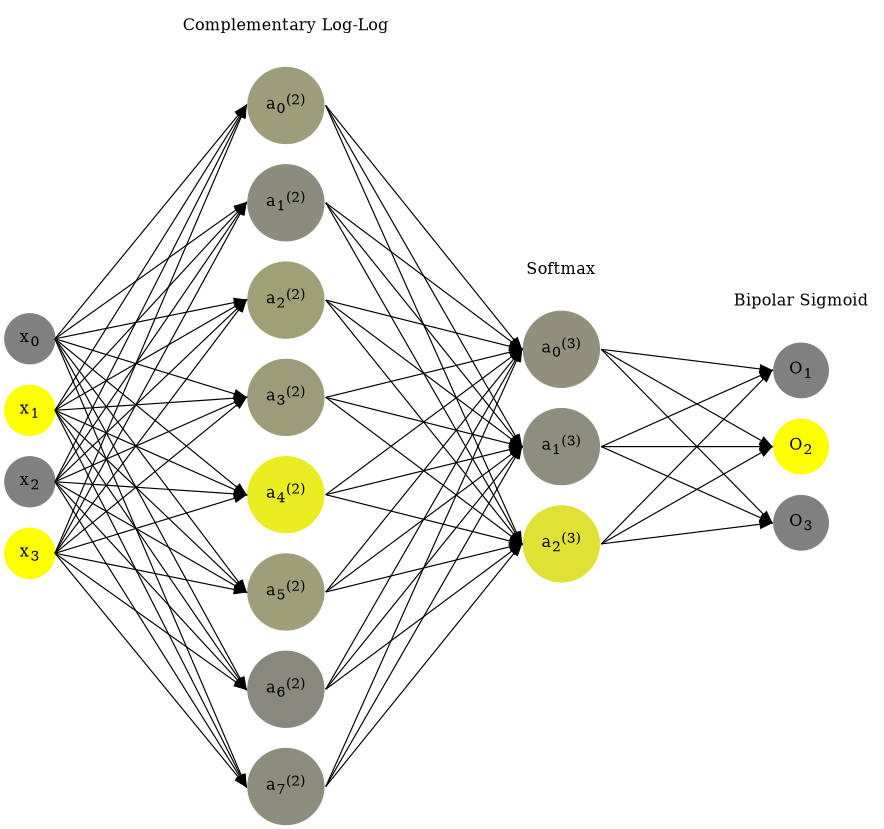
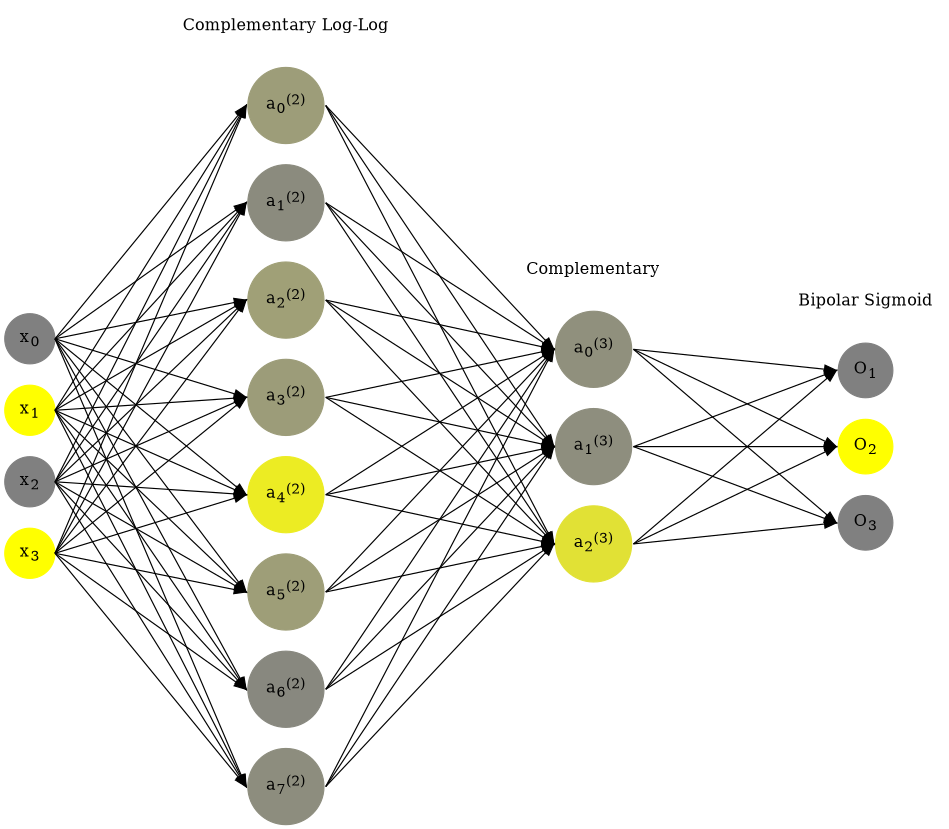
node "Softmax": label "Softmax" -> "Complementary"
